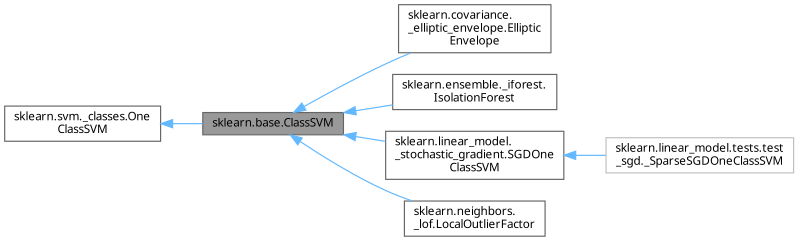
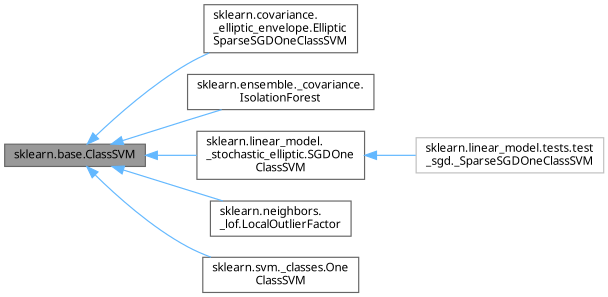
node "sklearn.covariance. _elliptic_envelope.Elliptic Envelope": label "sklearn.covariance. _elliptic_envelope.Elliptic Envelope" -> "sklearn.covariance. _elliptic_envelope.Elliptic SparseSGDOneClassSVM"
node "sklearn.ensemble._iforest. IsolationForest": label "sklearn.ensemble._iforest. IsolationForest" -> "sklearn.ensemble._covariance. IsolationForest"
edge "sklearn.base.ClassSVM" -> "sklearn.svm._classes.One ClassSVM": reversed
node "sklearn.linear_model. _stochastic_gradient.SGDOne ClassSVM": label "sklearn.linear_model. _stochastic_gradient.SGDOne ClassSVM" -> "sklearn.linear_model. _stochastic_elliptic.SGDOne ClassSVM"
